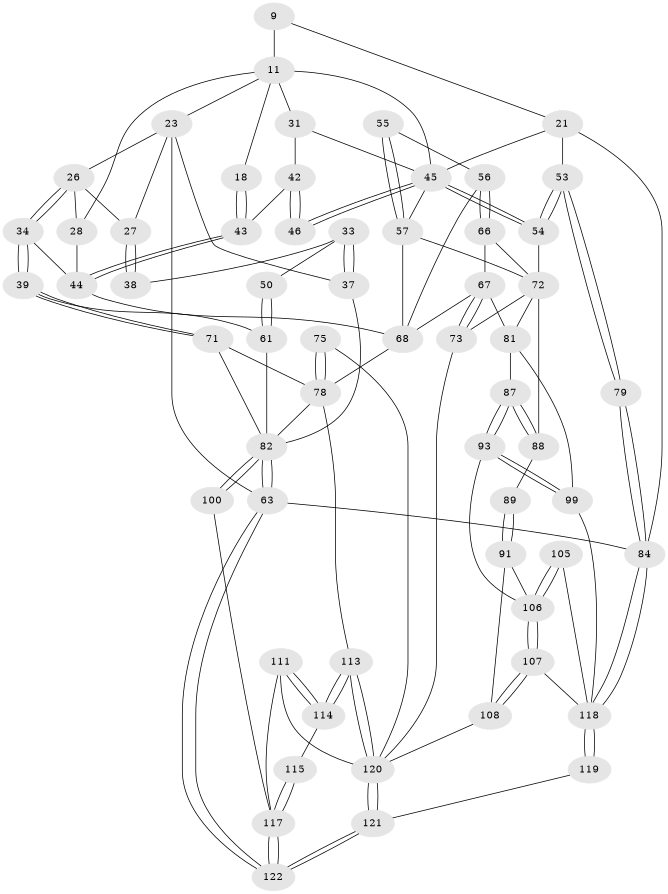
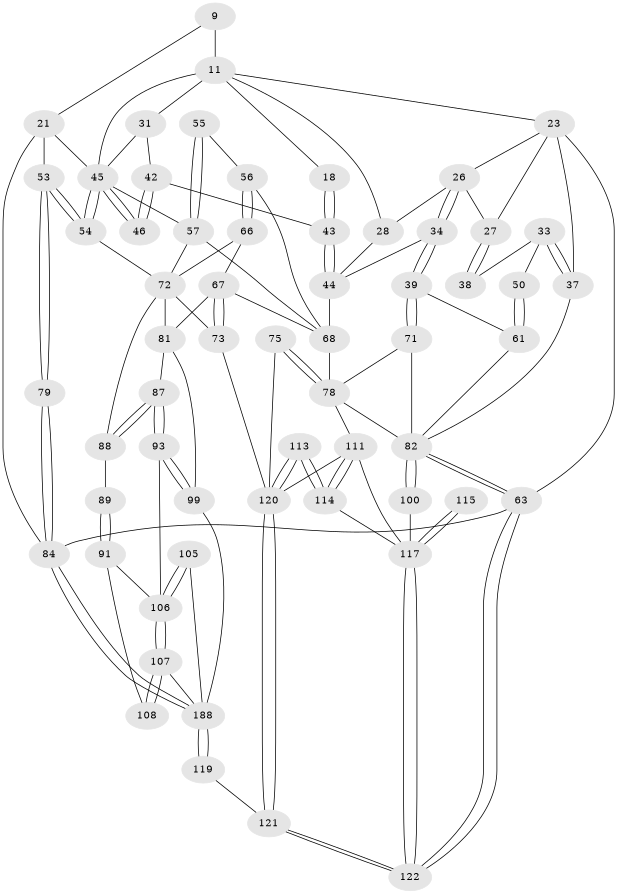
edge "78" -- "113": now "78" -- "111"
node "118": label "118" -> "188"
edge "114" -- "115": now "114" -- "117"
edge "108" -- "120": removed
